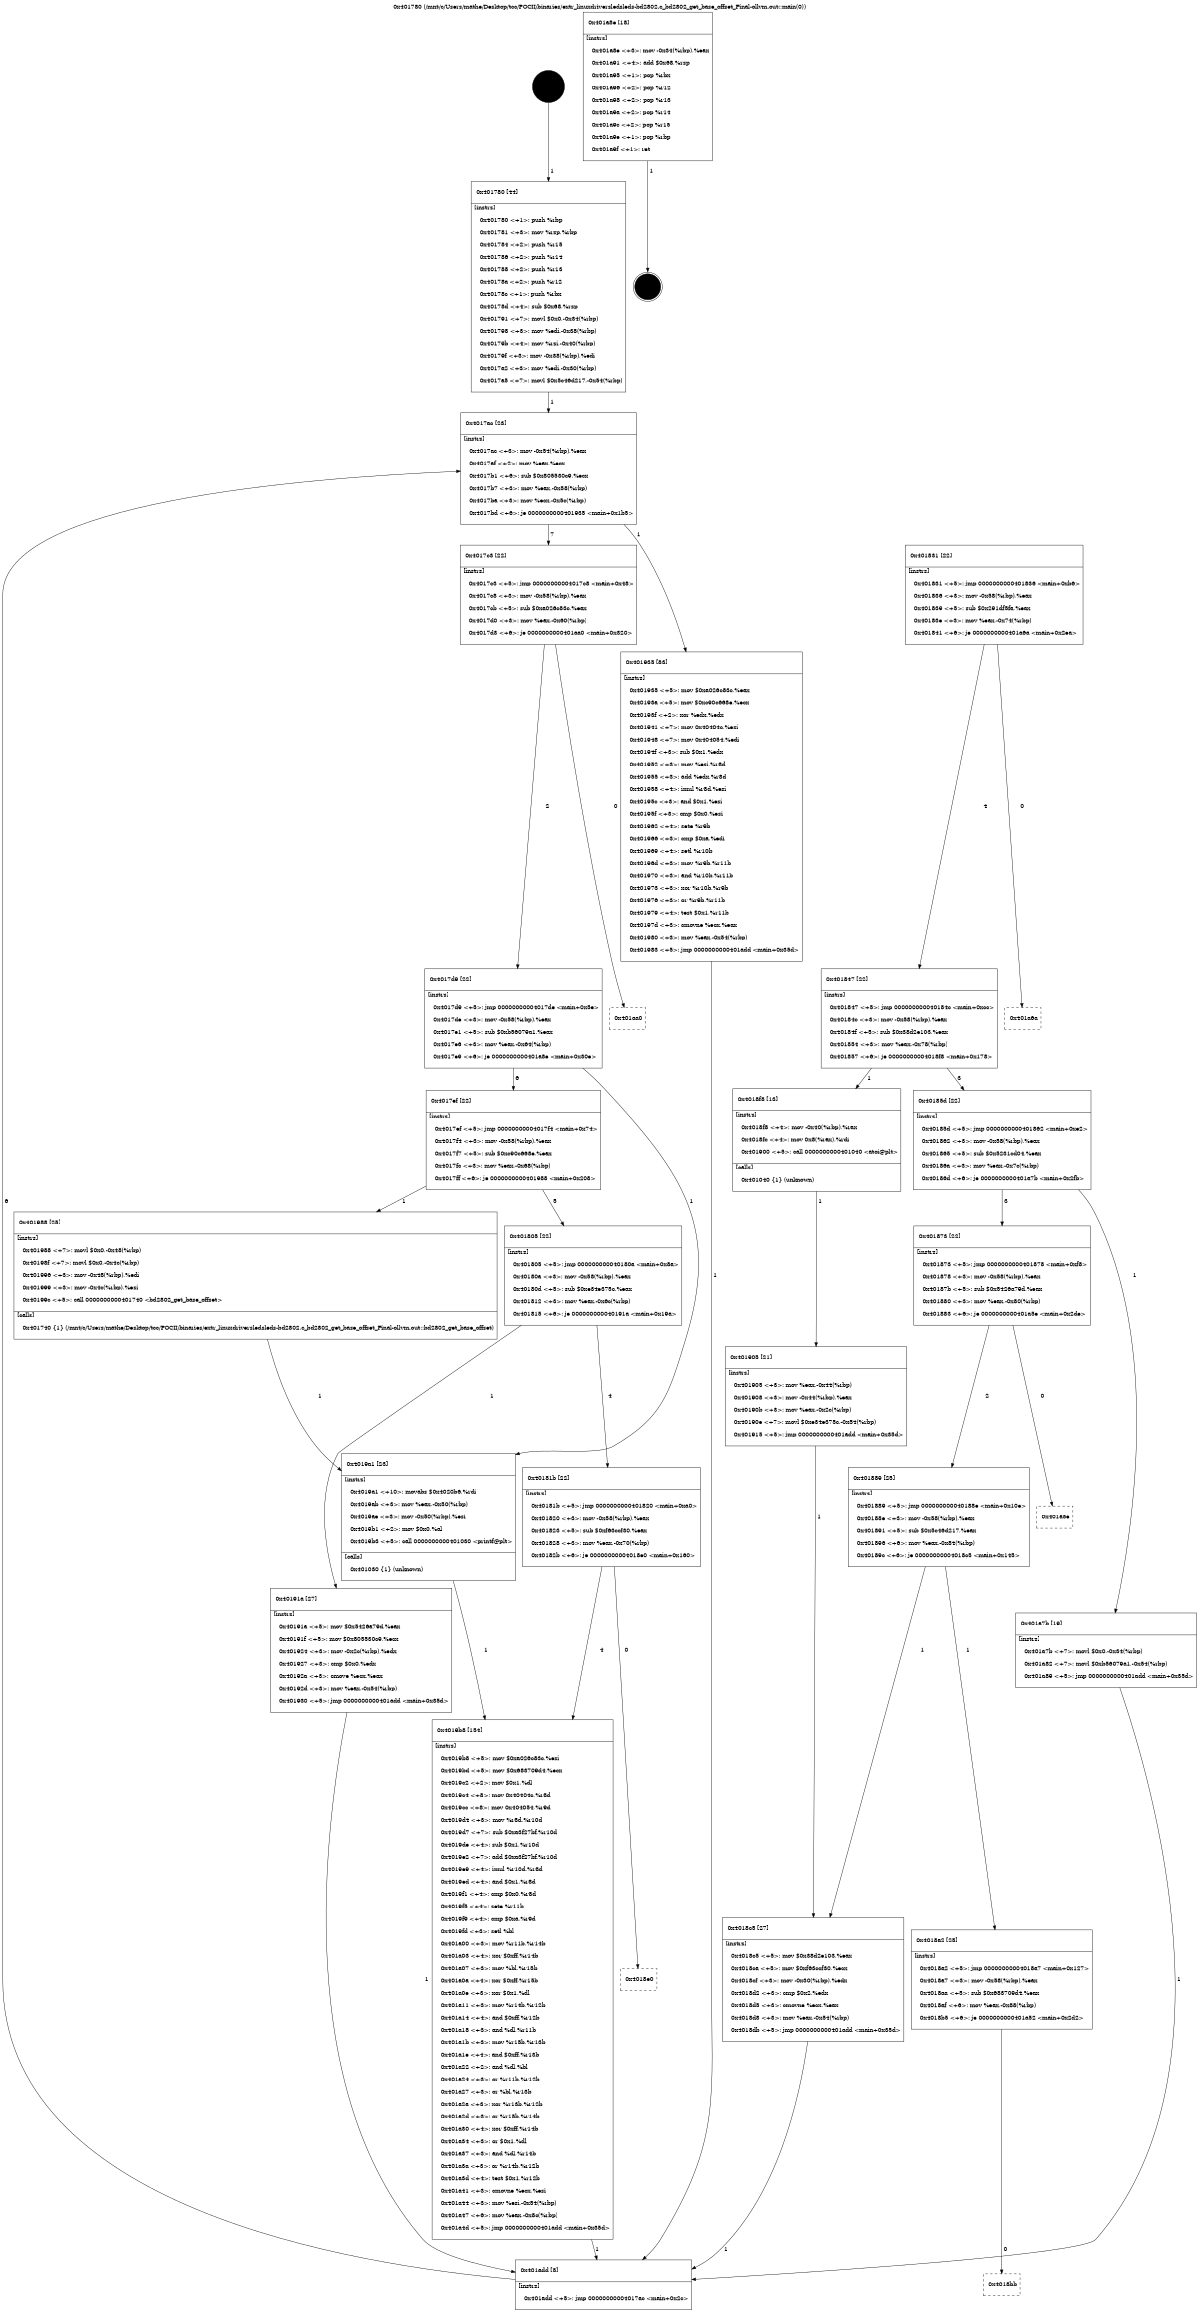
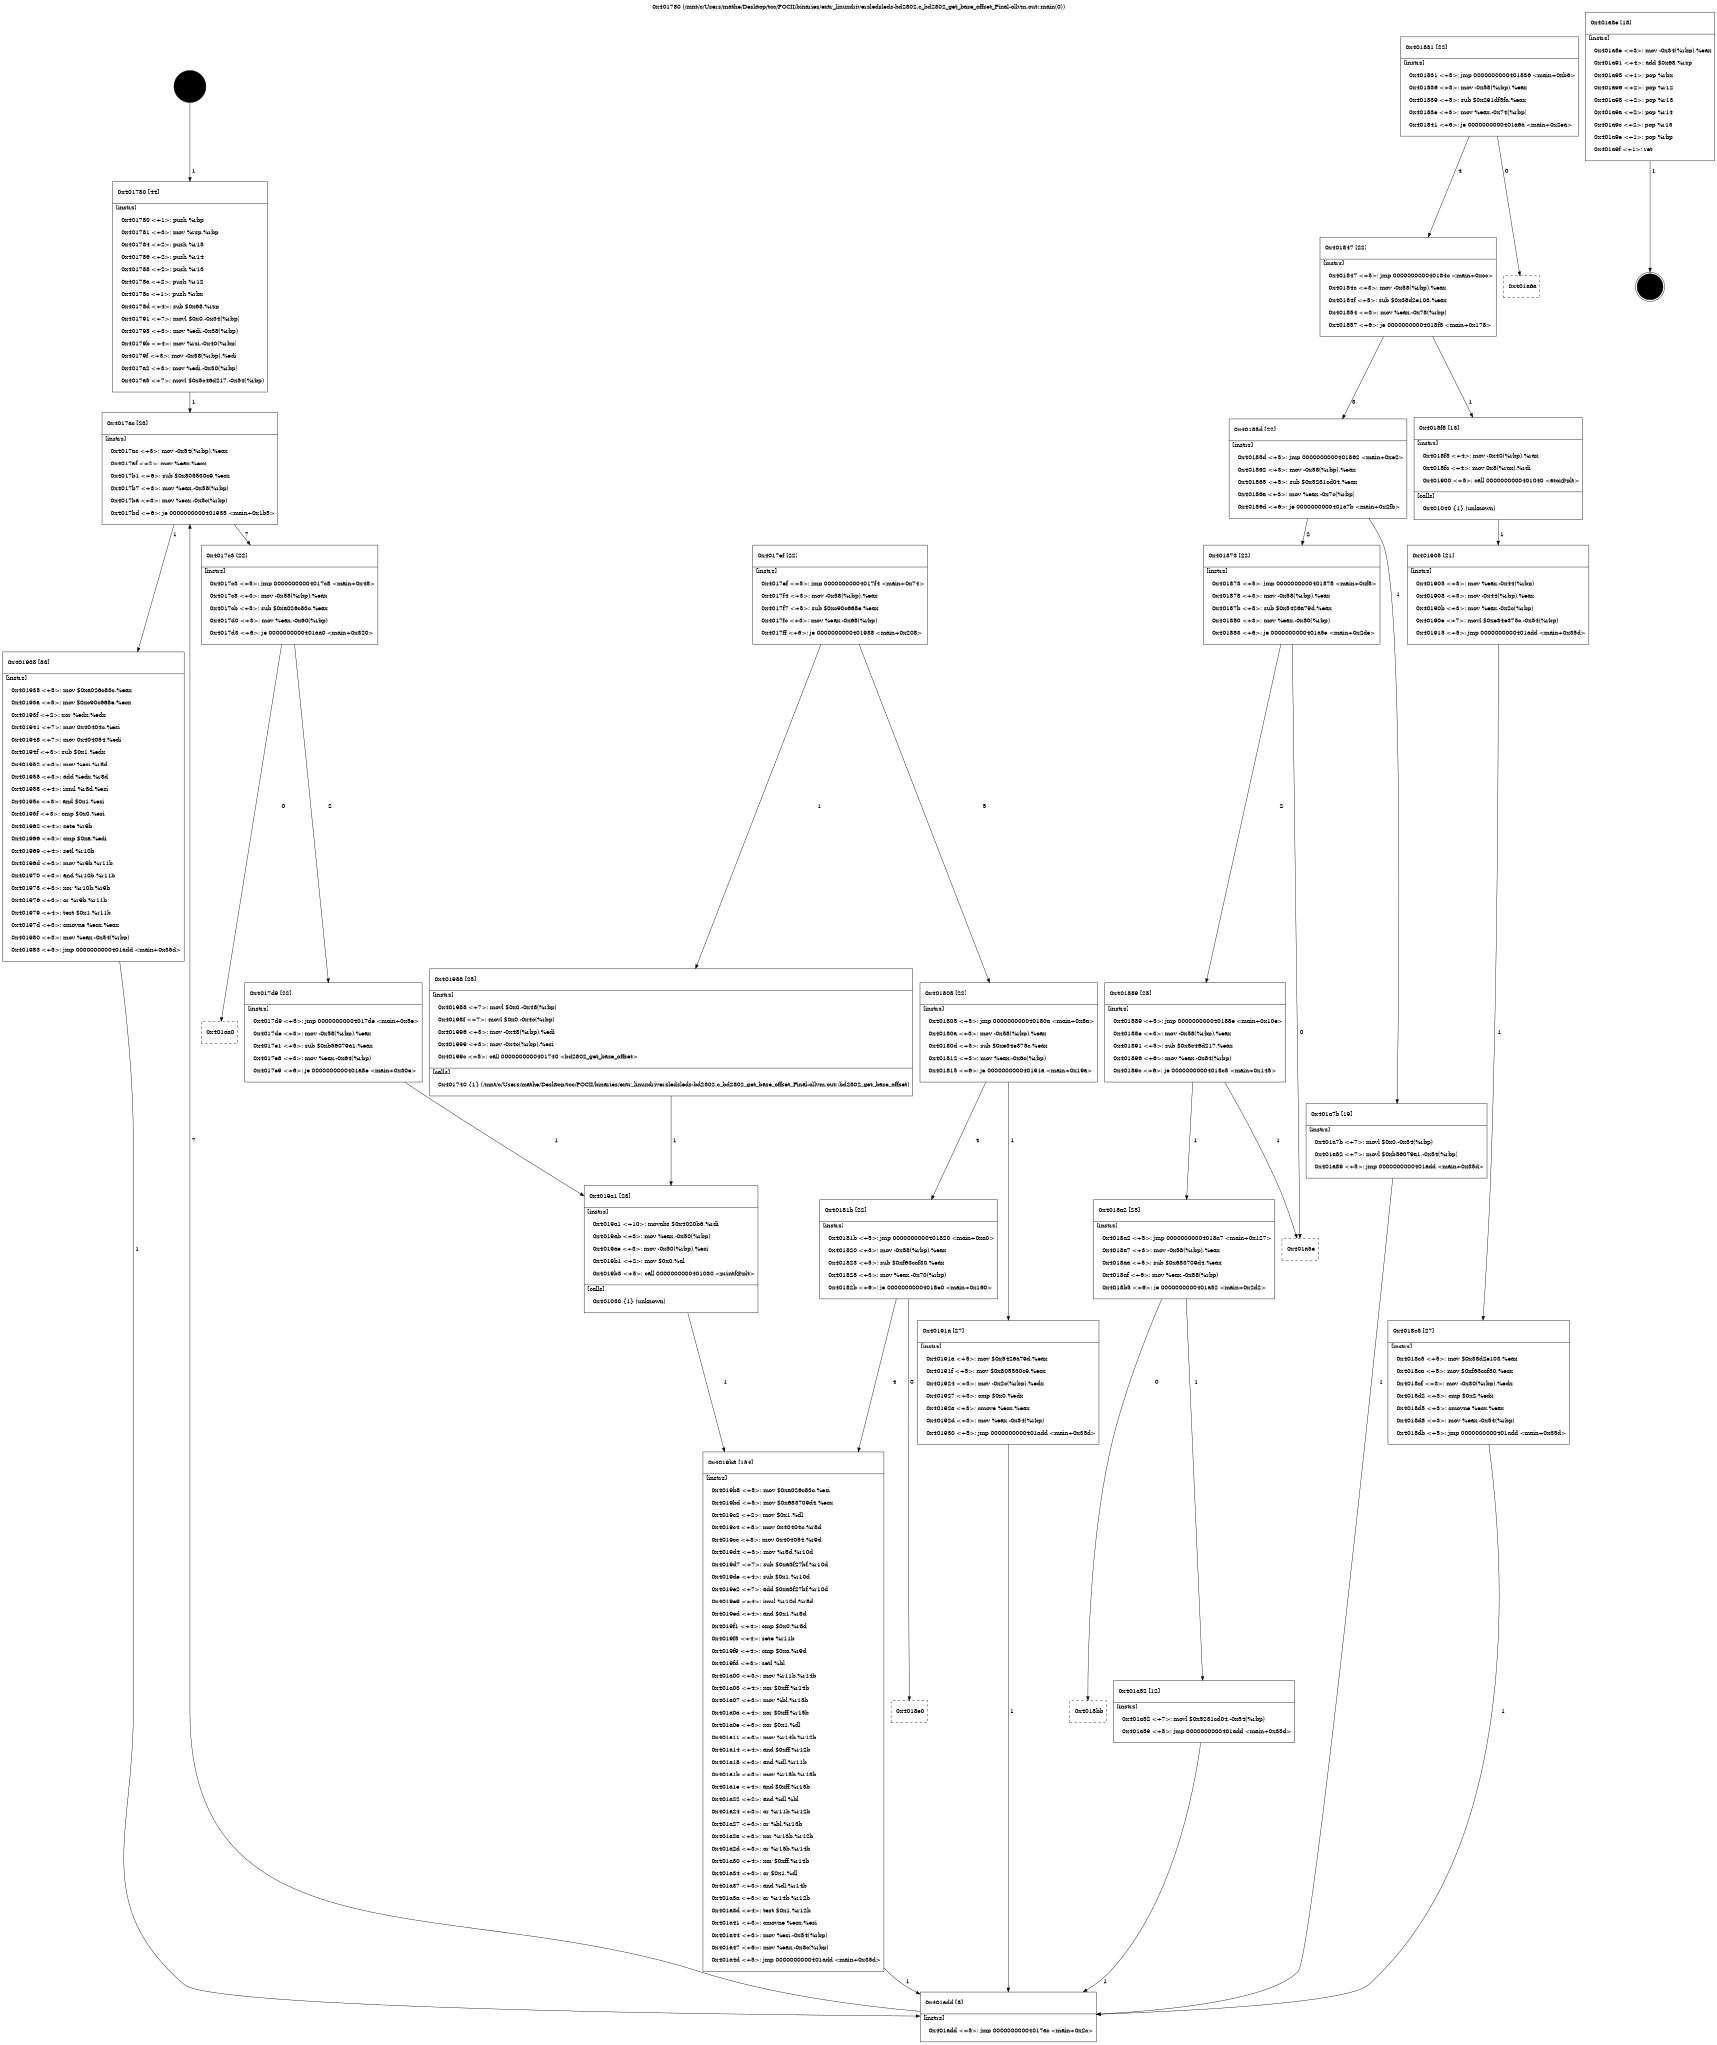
edge "0x4017d9 [22]" -> "0x4017ef [22]": removed, label "6"
edge "0x401add [5]" -> "0x4017ac [23]": label " 6" -> " 7"
edge "0x40185d [22]" -> "0x401873 [22]": label " 3" -> " 2"
node "0x401a52 [12]": added
edge "0x401889 [25]" -> "0x4018c5 [27]": now "0x401889 [25]" -> "0x401a5e"
